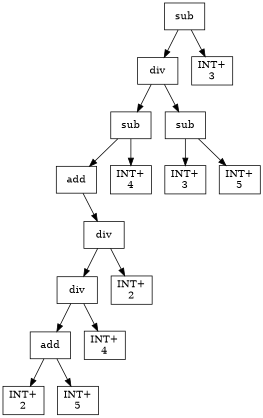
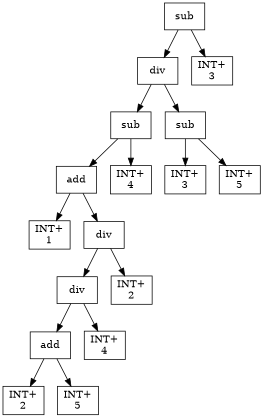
node "INT+ 1": added
